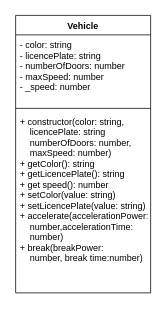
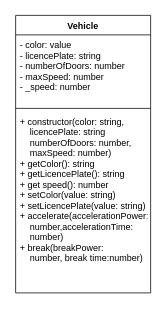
node "- color: string - licencePlate: string - numberOfDoors: number - maxSpeed: number - _speed: number": label "- color: string - licencePlate: string - numberOfDoors: number - maxSpeed: number - _speed: number" -> "- color: value - licencePlate: string - numberOfDoors: number - maxSpeed: number - _speed: number"
